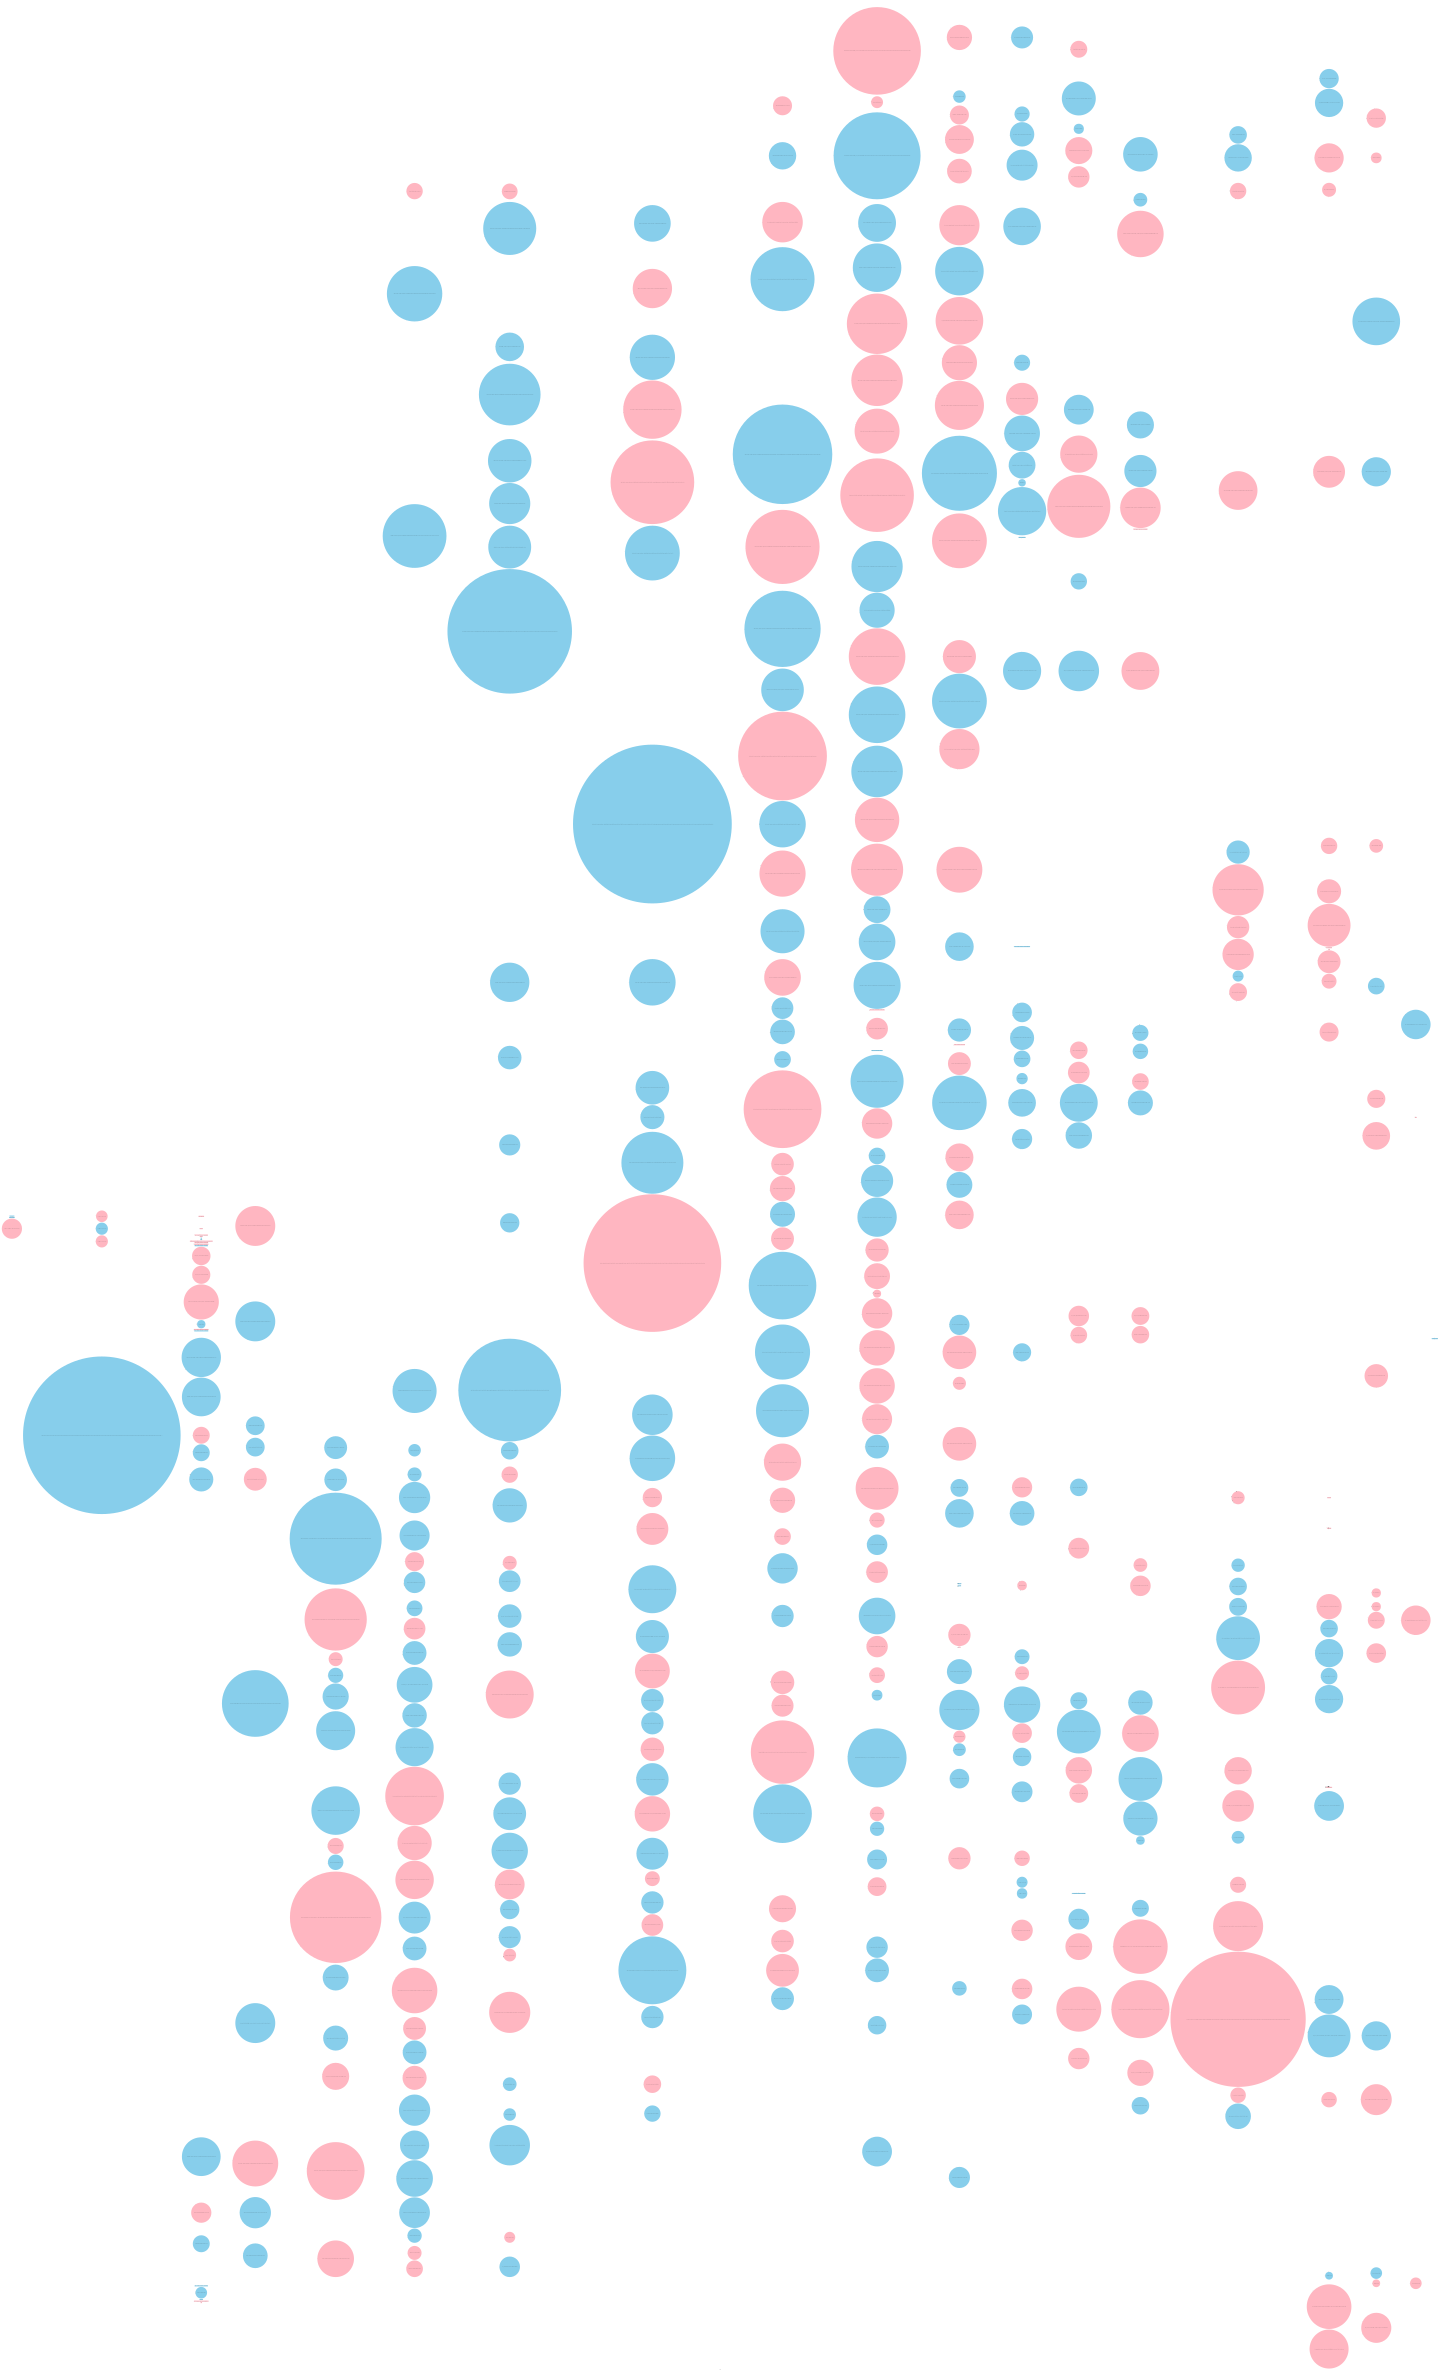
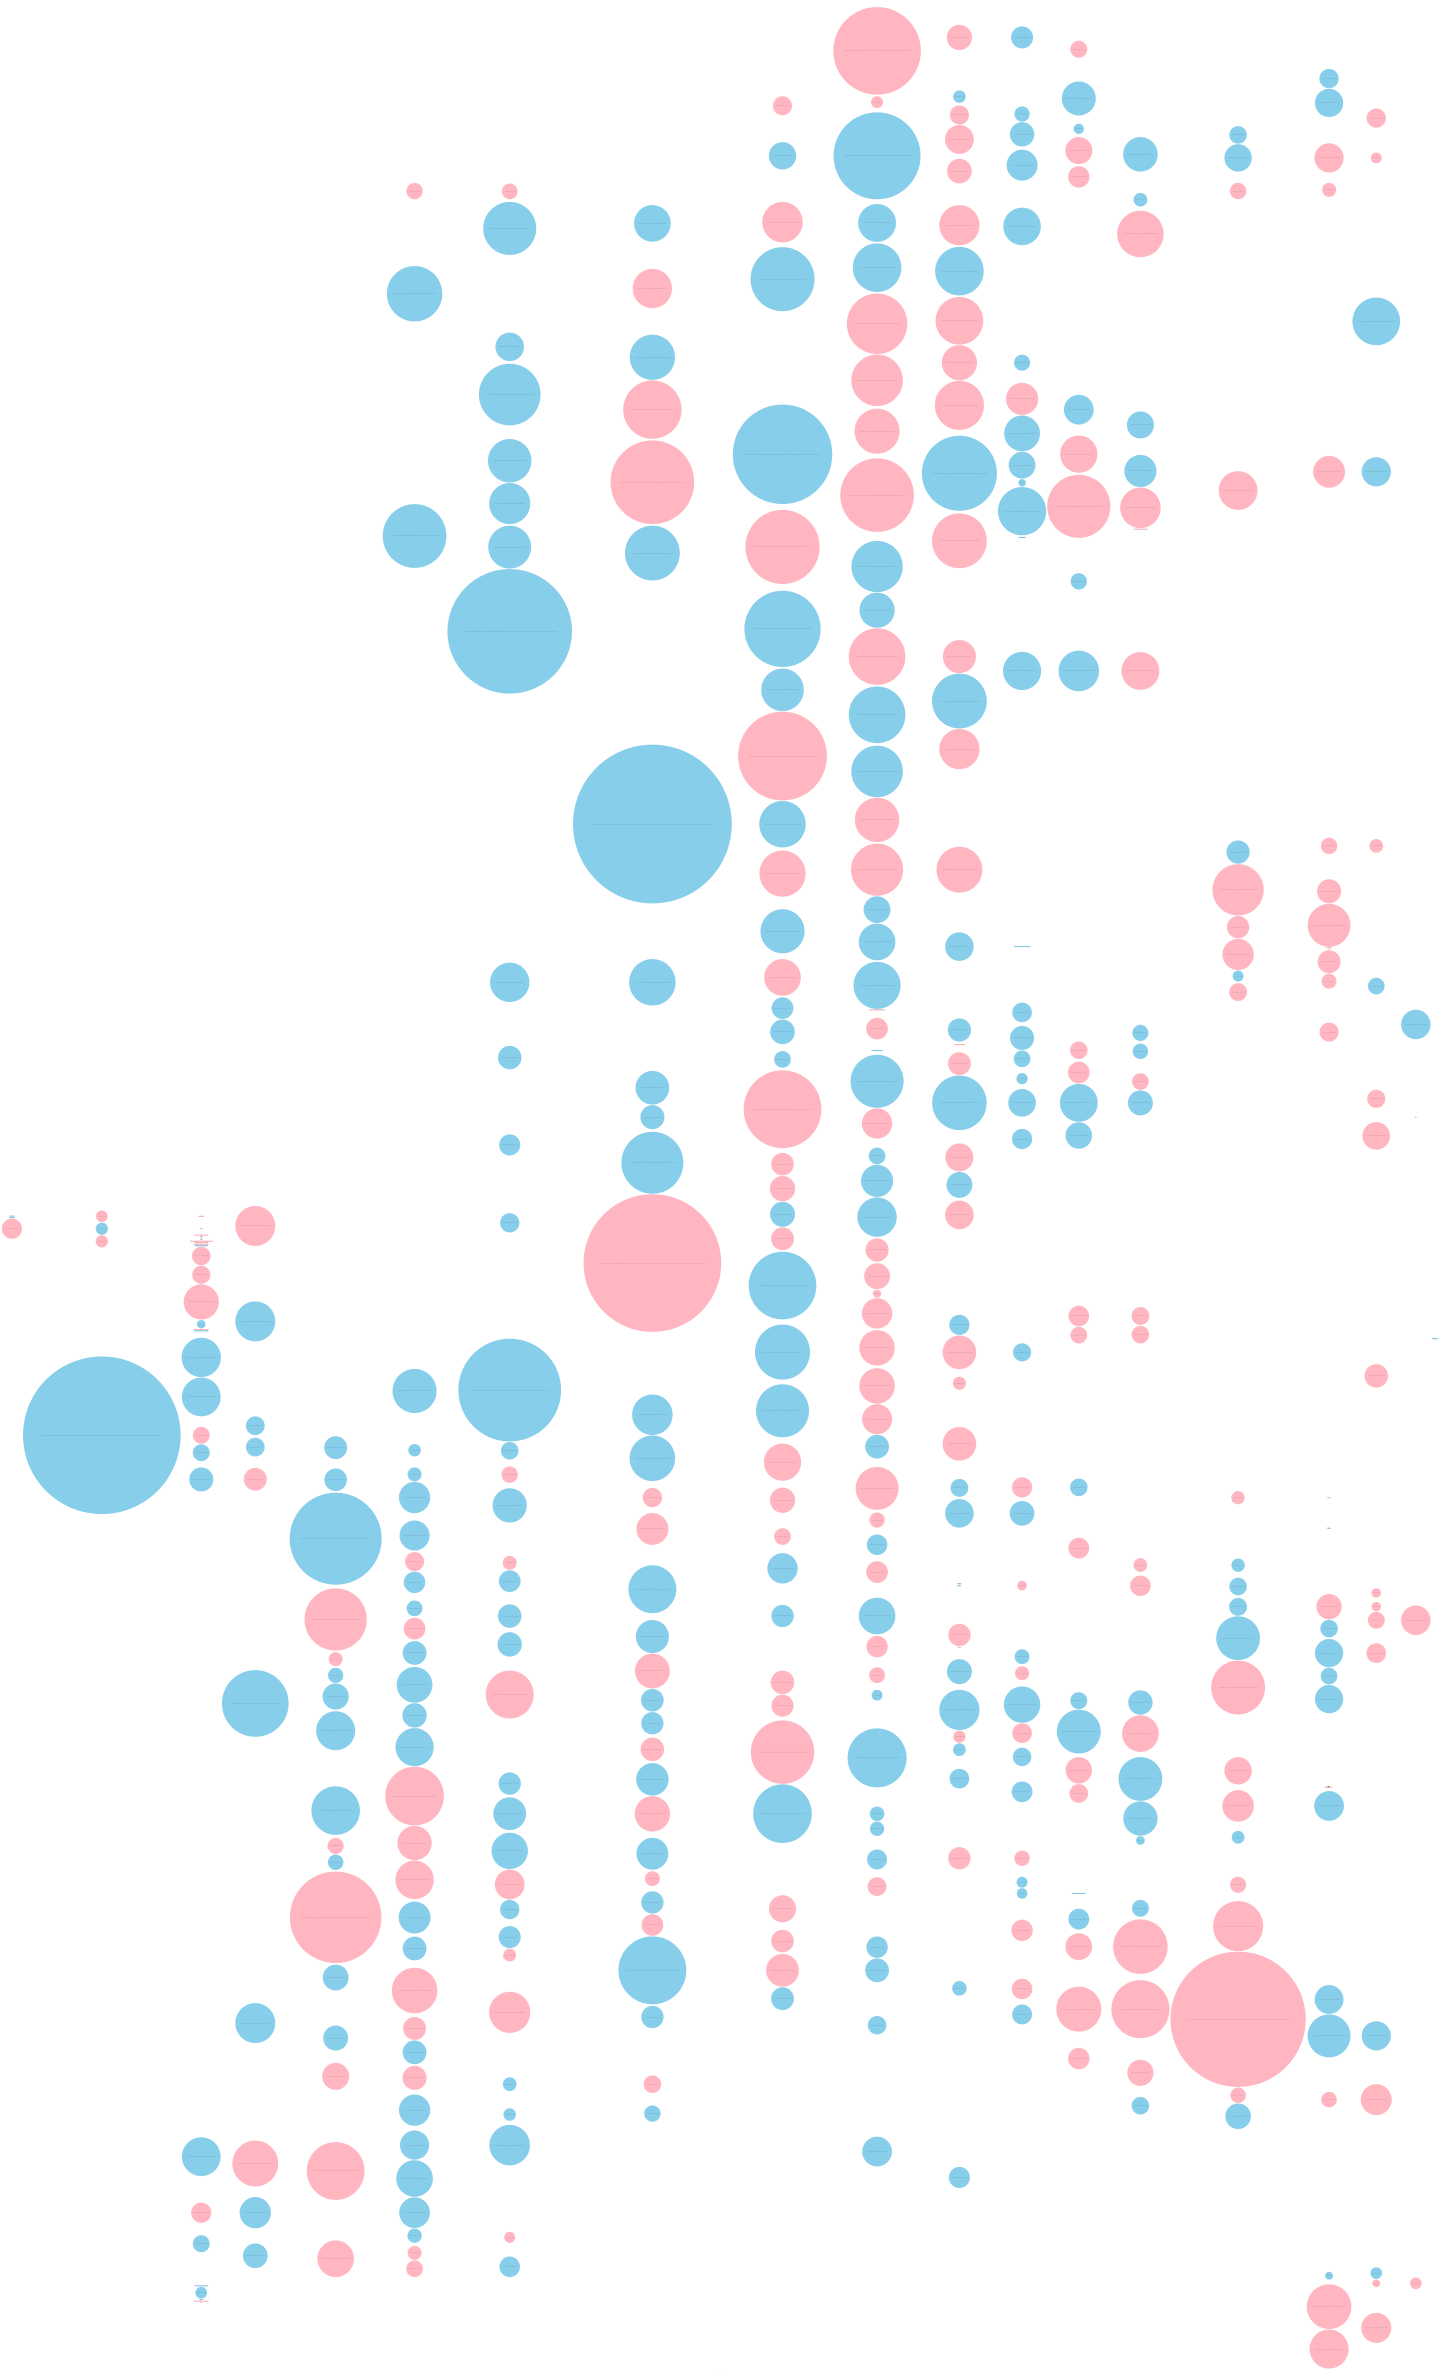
node "{_ZNKSt13move_iteratorIPSt6vectorIiSaIiEEEdeEv}": fillcolor lightpink -> skyblue
